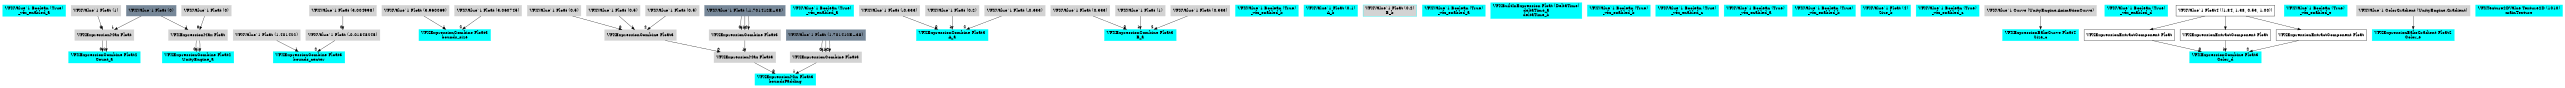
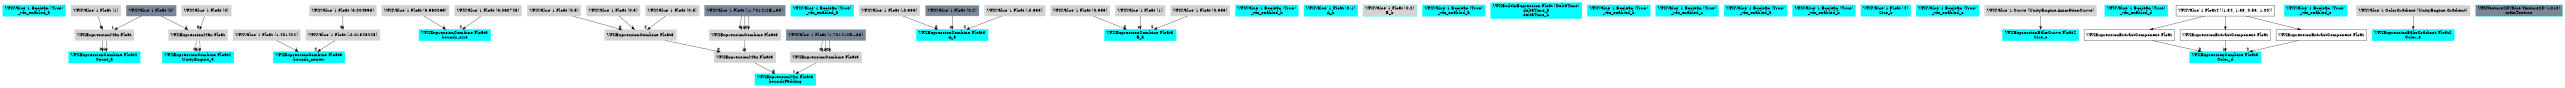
node "VFXValue`1 Float (0.2)": fillcolor lightgray -> lightslategray
node "VFXTexture2DValue Texture2D (1010) mainTexture": fillcolor cyan -> lightslategray
